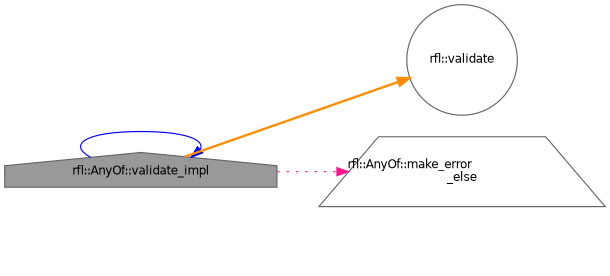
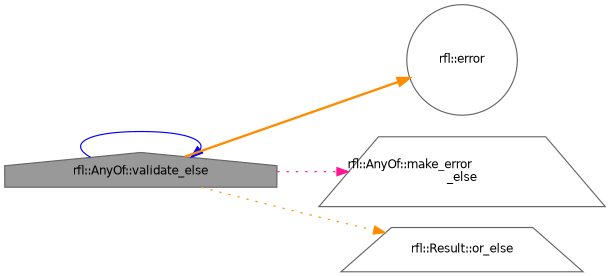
node "rfl::validate": label "rfl::validate" -> "rfl::error"
node "rfl::AnyOf::validate_impl": label "rfl::AnyOf::validate_impl" -> "rfl::AnyOf::validate_else"
node "rfl::Result::or_else": added
